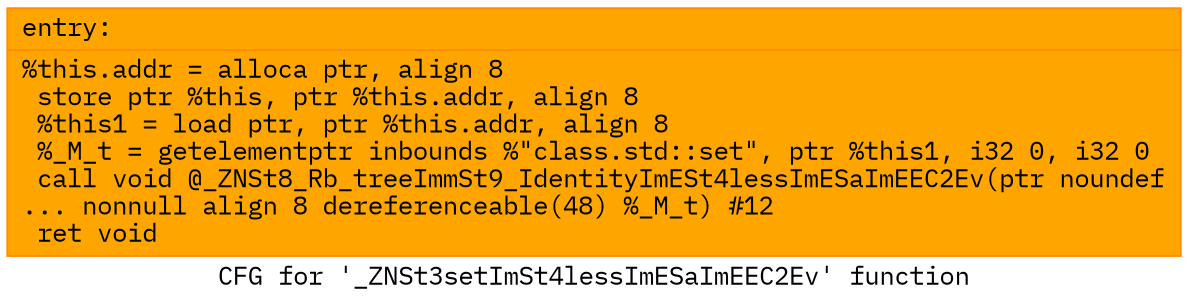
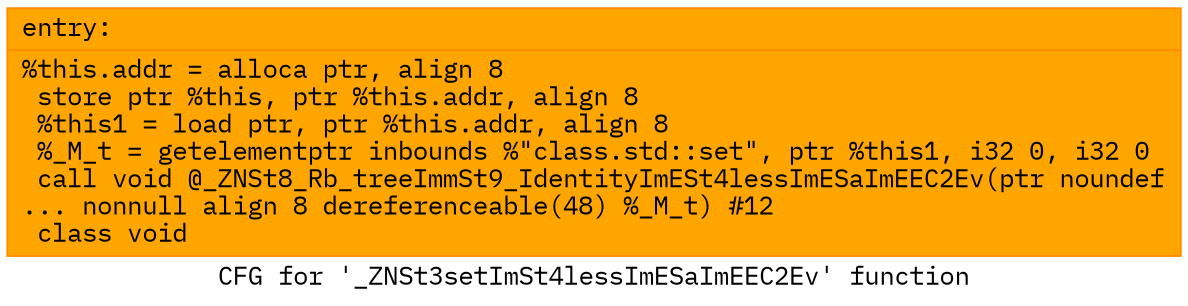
node "entry:": text "ret void" -> "class void"
